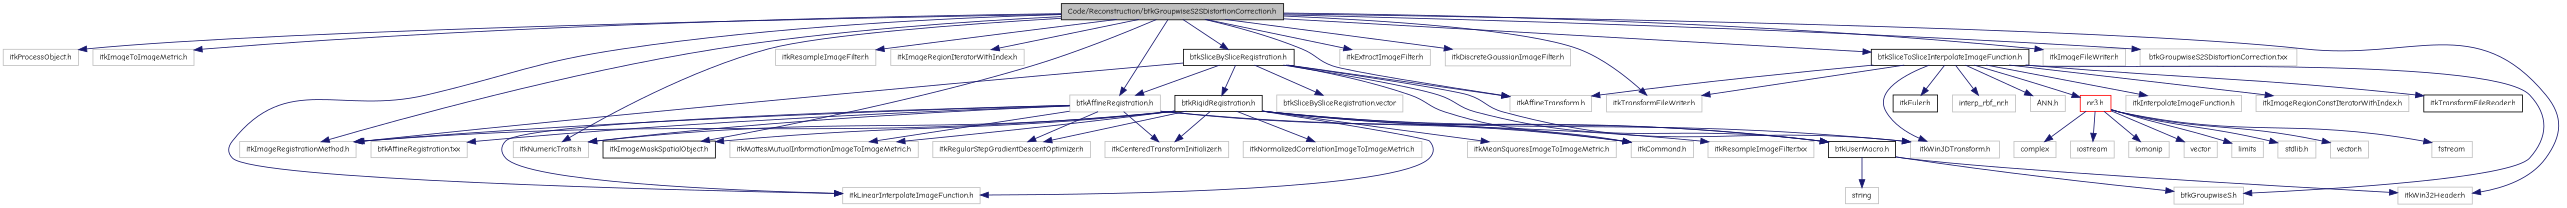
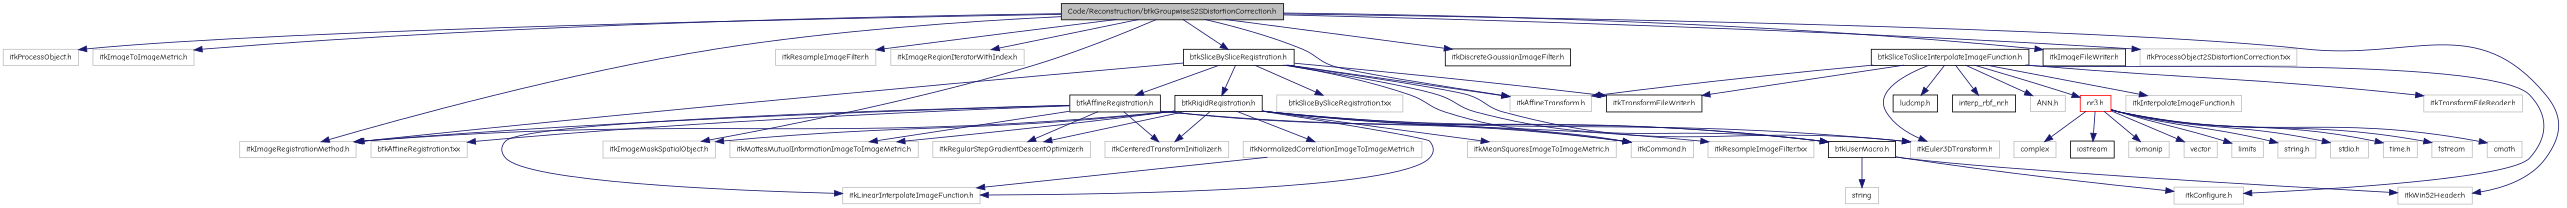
edge "Code/Reconstruction/btkGroupwiseS2SDistortionCorrection.h" -> "btkSliceToSliceInterpolateImageFunction.h": removed
edge "Code/Reconstruction/btkGroupwiseS2SDistortionCorrection.h" -> "itkTransformFileWriter.h": now "btkSliceBySliceRegistration.h" -> "itkTransformFileWriter.h"
edge "Code/Reconstruction/btkGroupwiseS2SDistortionCorrection.h" -> "btkAffineRegistration.h": removed
node "itkExtractImageFilter.h": removed
node "itkDiscreteGaussianImageFilter.h": color grey75 -> black
node "itkImageFileWriter.h": color grey75 -> black
node "btkGroupwiseS2SDistortionCorrection.txx": label "btkGroupwiseS2SDistortionCorrection.txx" -> "itkProcessObject2SDistortionCorrection.txx"
edge "Code/Reconstruction/btkGroupwiseS2SDistortionCorrection.h" -> "itkLinearInterpolateImageFunction.h": now "itkNormalizedCorrelationImageToImageMetric.h" -> "itkLinearInterpolateImageFunction.h"
node "btkAffineRegistration.h": color grey75 -> black
node "btkSliceBySliceRegistration.vector": label "btkSliceBySliceRegistration.vector" -> "btkSliceBySliceRegistration.txx"
node "itkTransformFileWriter.h": color grey75 -> black
node "itkEuler.h": label "itkEuler.h" -> "ludcmp.h"
node "interp_rbf_nr.h": color grey75 -> black
node "itkImageRegionConstIteratorWithIndex.h": removed
node "itkTransformFileReader.h": color black -> grey75
node "itkNumericTraits.h": removed
node "itkImageMaskSpatialObject.h": color black -> grey75
node "itkWin3DTransform.h": label "itkWin3DTransform.h" -> "itkEuler3DTransform.h"
node "iostream": color grey75 -> black
node "stdlib.h": label "stdlib.h" -> "string.h"
node "vector.h": label "vector.h" -> "stdio.h"
node "time.h": added
node "cmath": added
node "btkGroupwiseS.h": label "btkGroupwiseS.h" -> "itkConfigure.h"
node "itkWin32Header.h": label "itkWin32Header.h" -> "itkWin52Header.h"
